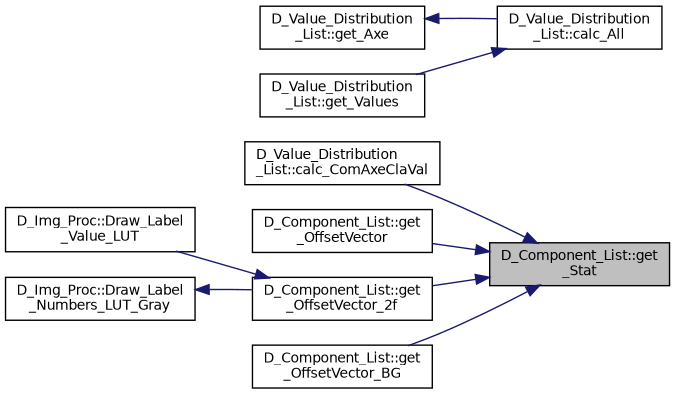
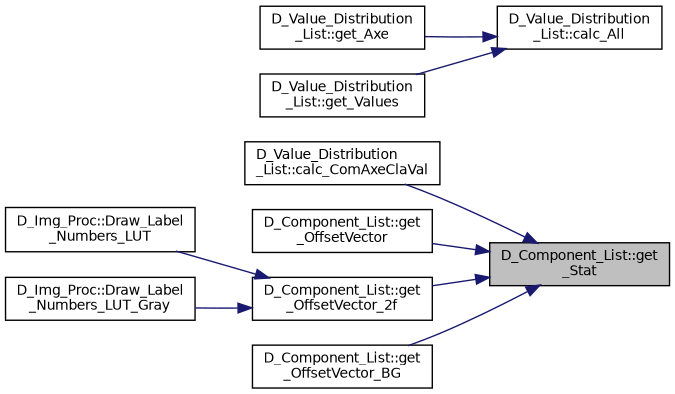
edge "D_Value_Distribution _List::calc_All" -> "D_Value_Distribution _List::get_Axe": reversed
node "D_Img_Proc::Draw_Label _Value_LUT": label "D_Img_Proc::Draw_Label _Value_LUT" -> "D_Img_Proc::Draw_Label _Numbers_LUT"
edge "D_Component_List::get _OffsetVector_2f" -> "D_Img_Proc::Draw_Label _Numbers_LUT_Gray": reversed
